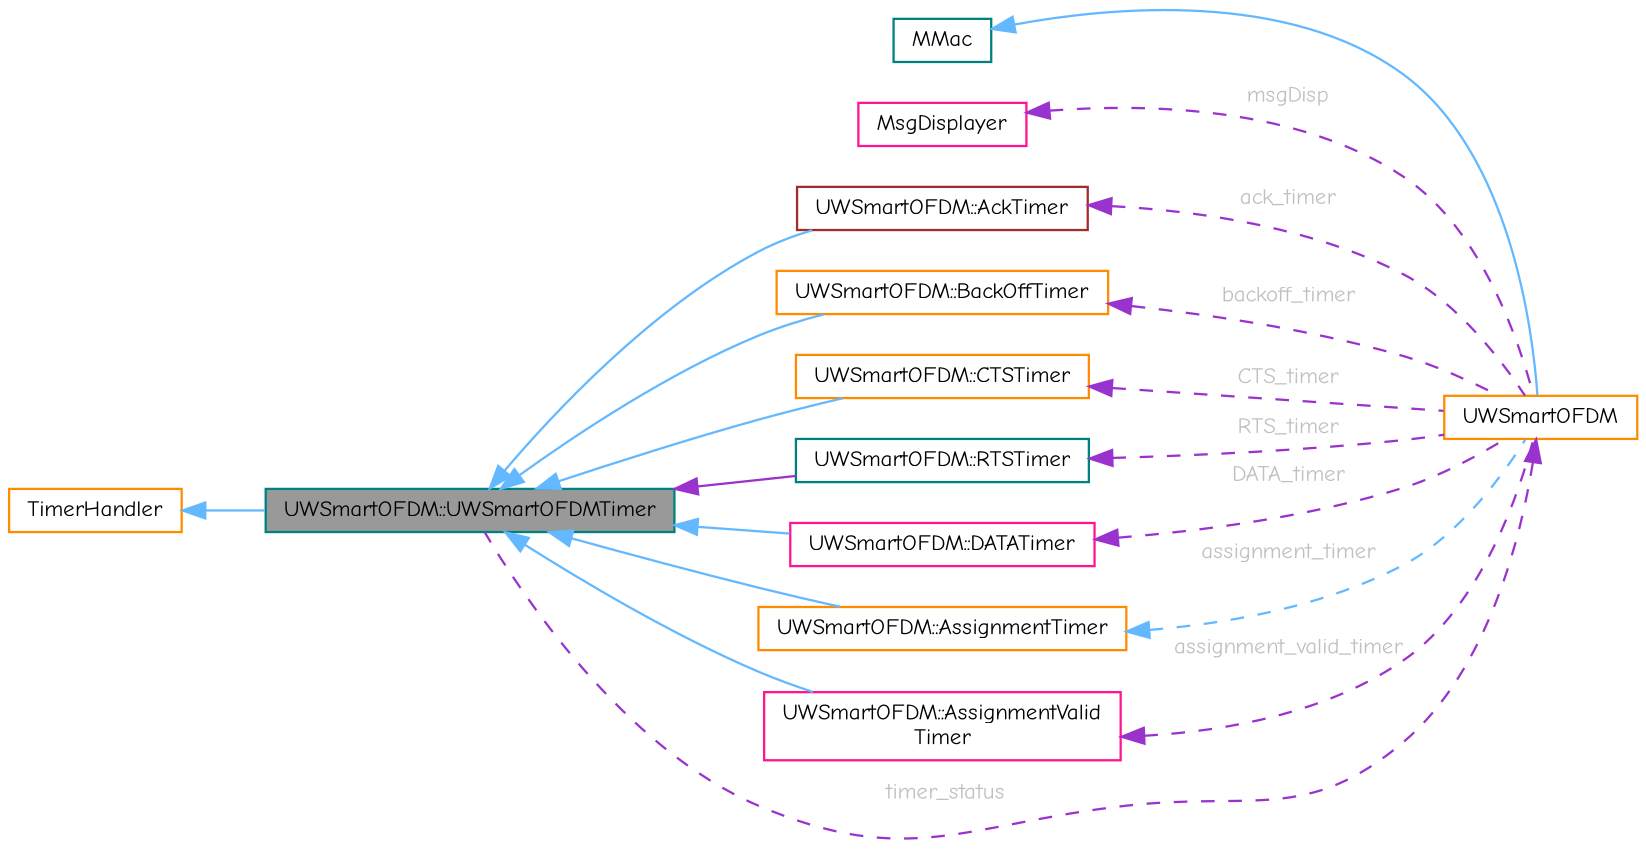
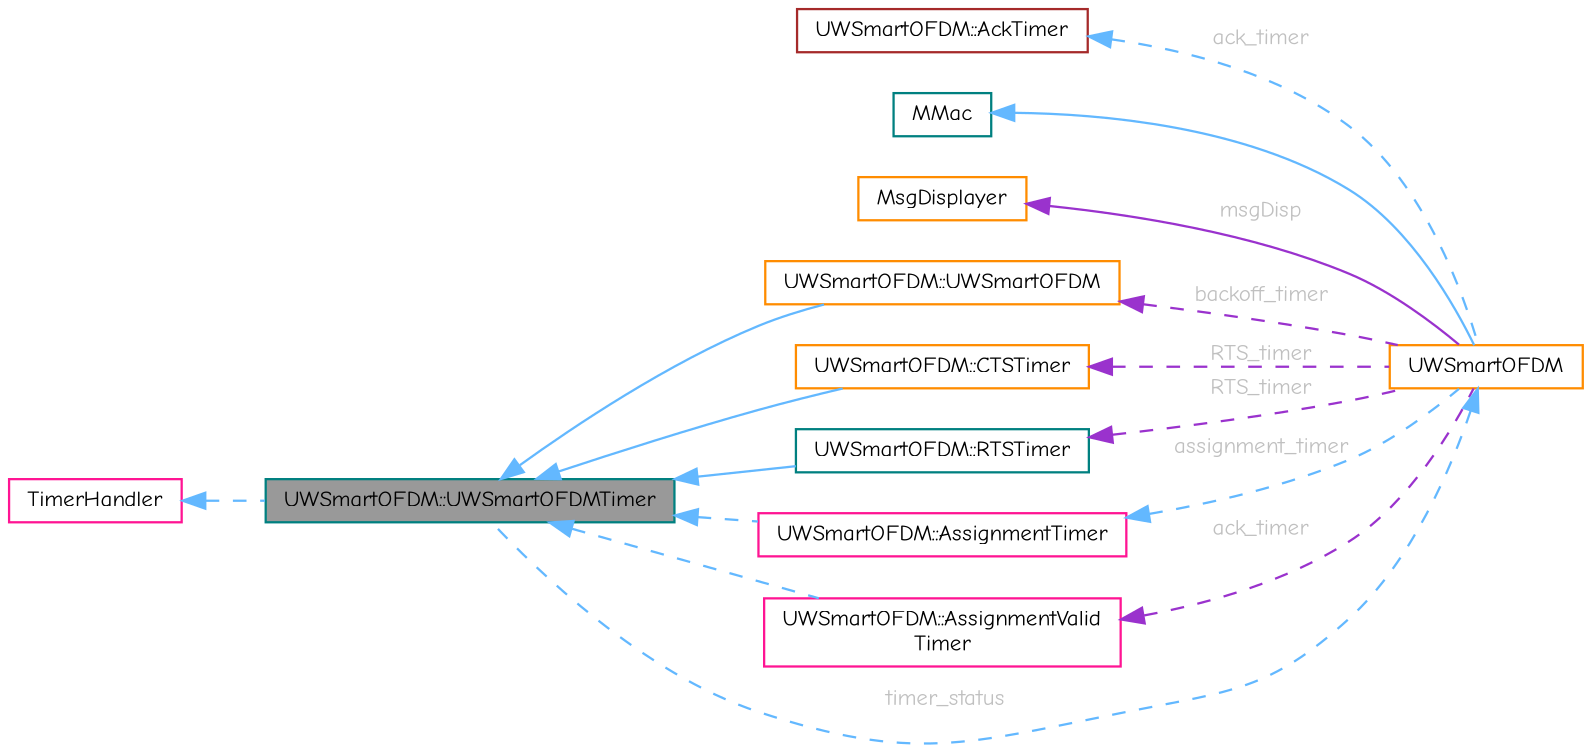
node "MsgDisplayer": color deeppink -> darkorange
edge "UWSmartOFDM" -> "MsgDisplayer": style dashed -> solid
edge "UWSmartOFDM" -> "UWSmartOFDM::AckTimer": color darkorchid3 -> steelblue1
node "UWSmartOFDM::BackOffTimer": label "UWSmartOFDM::BackOffTimer" -> "UWSmartOFDM::UWSmartOFDM"
edge "UWSmartOFDM::AckTimer" -> "UWSmartOFDM::UWSmartOFDMTimer": removed
edge "UWSmartOFDM" -> "UWSmartOFDM::CTSTimer": label " CTS_timer" -> " RTS_timer"
edge "UWSmartOFDM::RTSTimer" -> "UWSmartOFDM::UWSmartOFDMTimer": color darkorchid3 -> steelblue1
node "TimerHandler": color darkorange -> deeppink
edge "UWSmartOFDM::UWSmartOFDMTimer" -> "TimerHandler": style solid -> dashed
node "UWSmartOFDM::DATATimer": removed
edge "UWSmartOFDM::AssignmentTimer" -> "UWSmartOFDM::UWSmartOFDMTimer": style solid -> dashed
edge "UWSmartOFDM::AssignmentValid Timer" -> "UWSmartOFDM::UWSmartOFDMTimer": style solid -> dashed
node "UWSmartOFDM::AssignmentTimer": color darkorange -> deeppink
edge "UWSmartOFDM" -> "UWSmartOFDM::AssignmentValid Timer": label " assignment_valid_timer" -> " ack_timer"
edge "UWSmartOFDM::UWSmartOFDMTimer" -> "UWSmartOFDM": color darkorchid3 -> steelblue1
